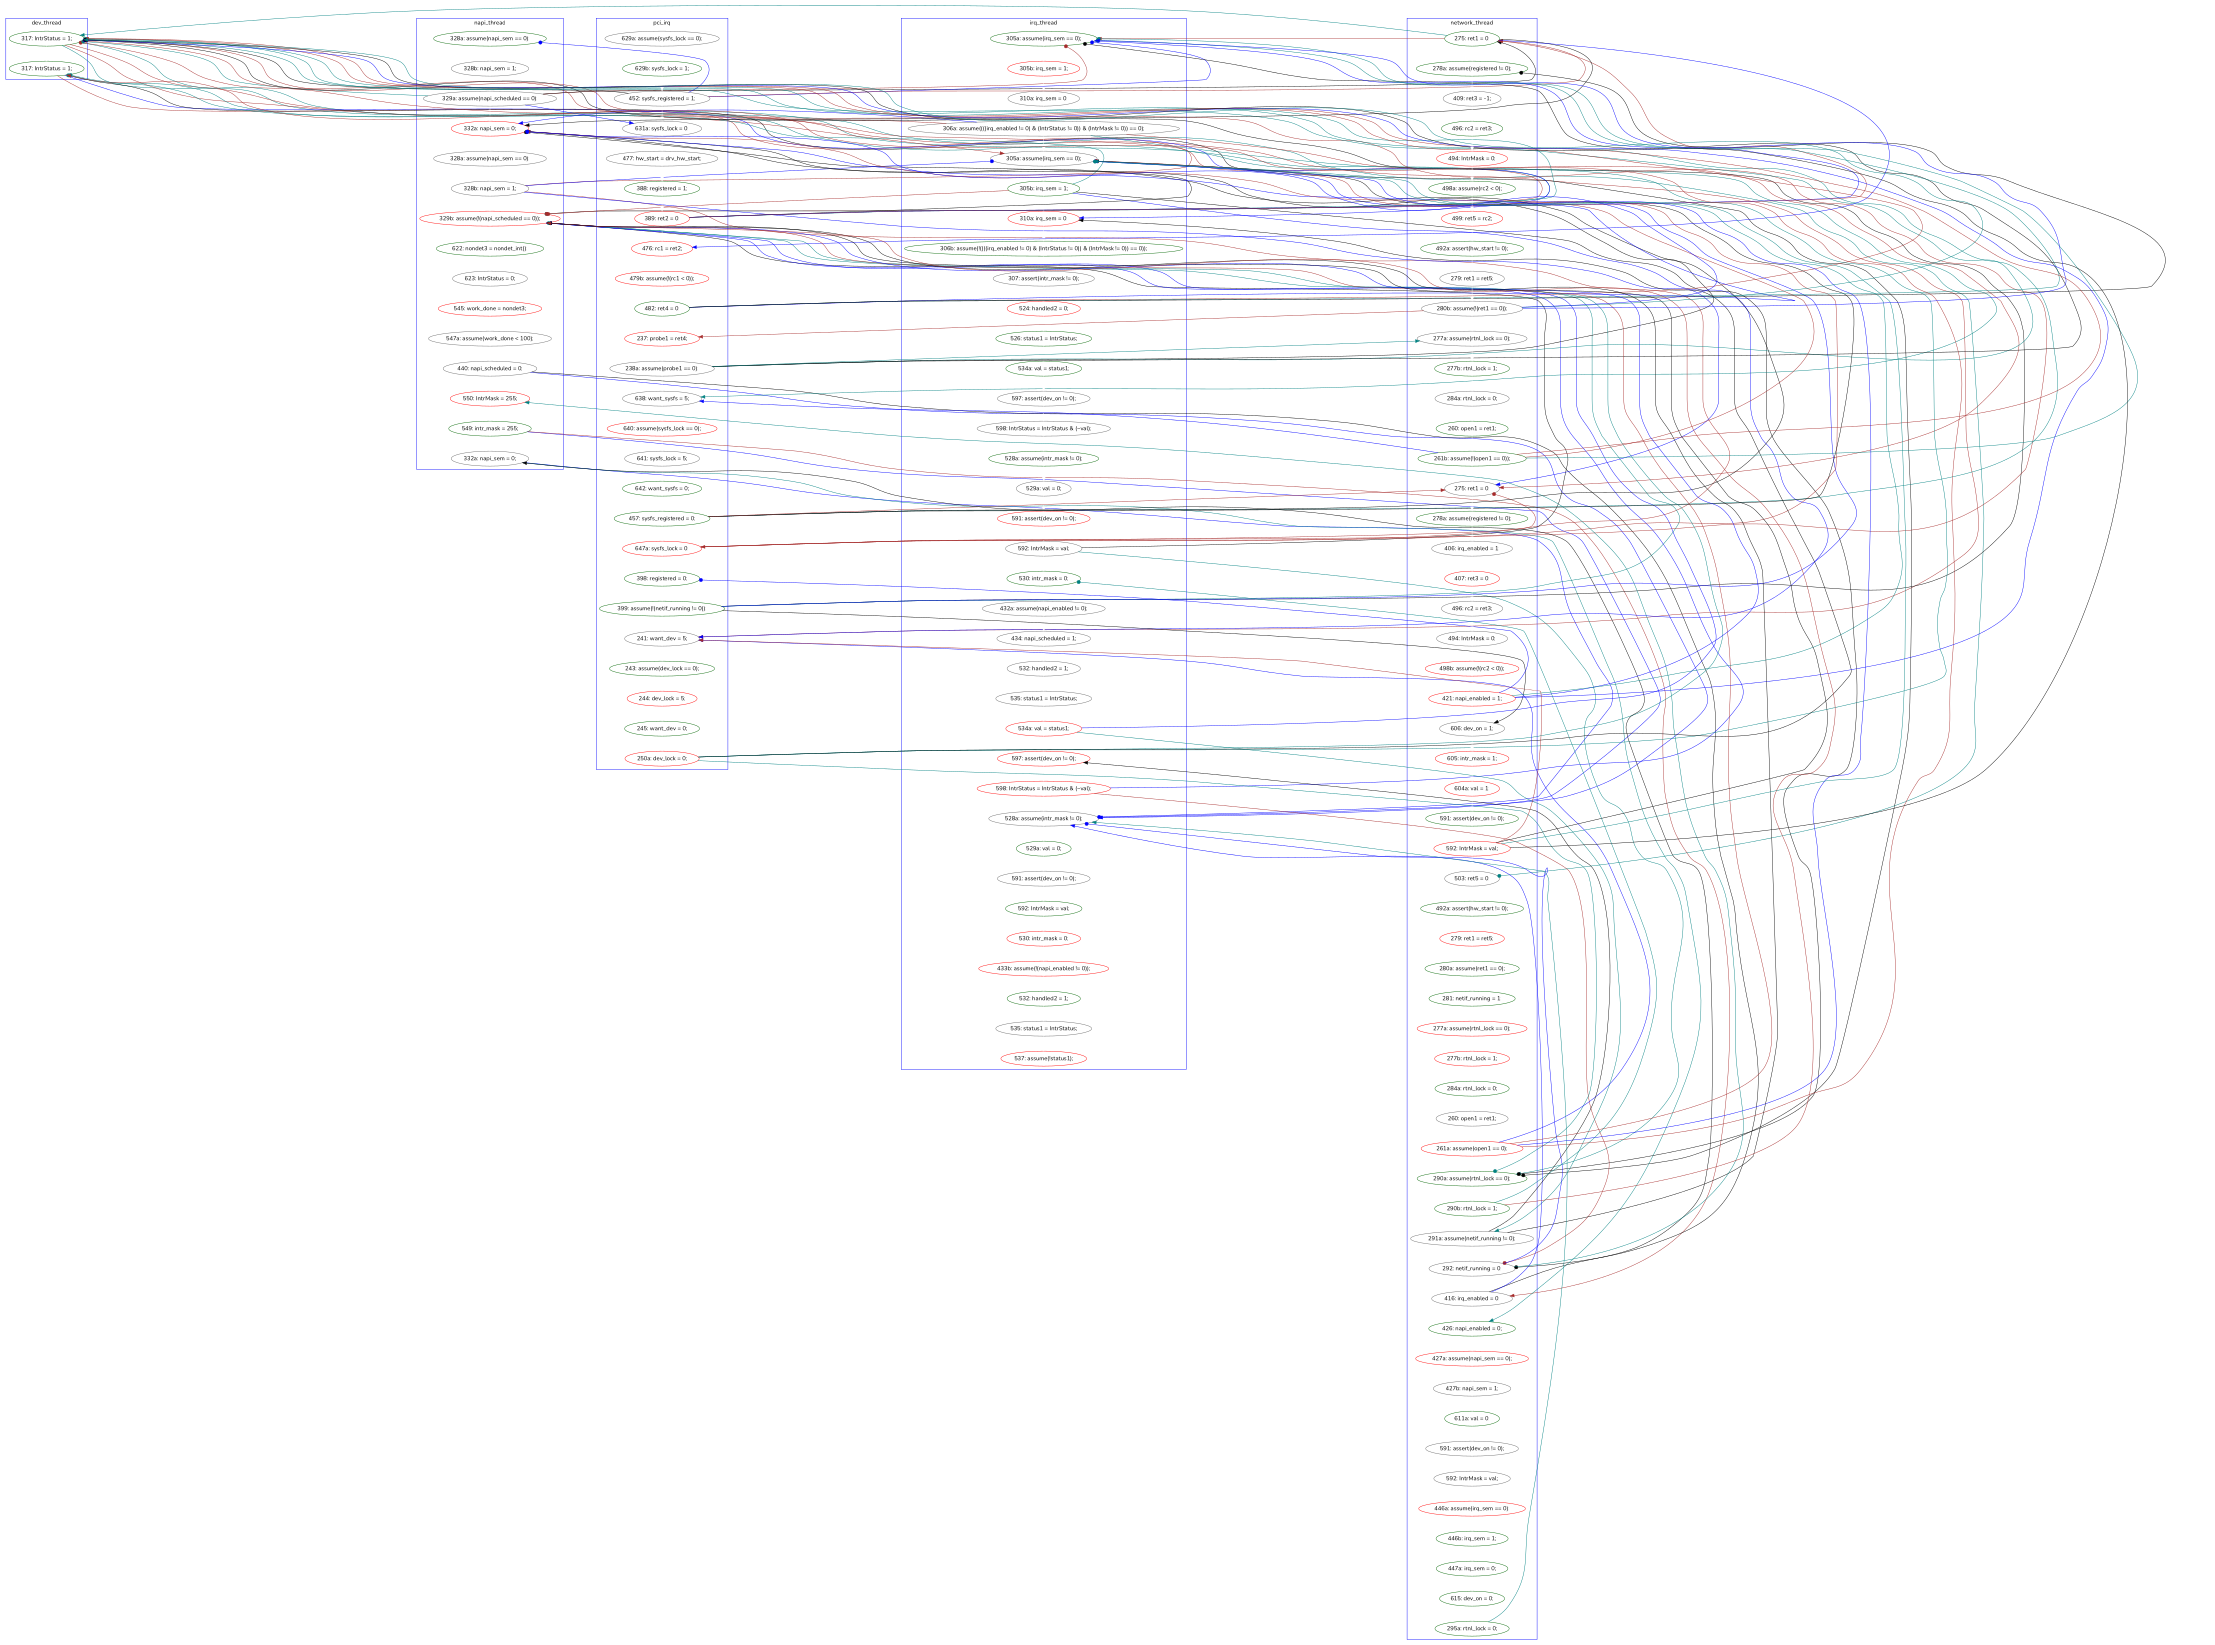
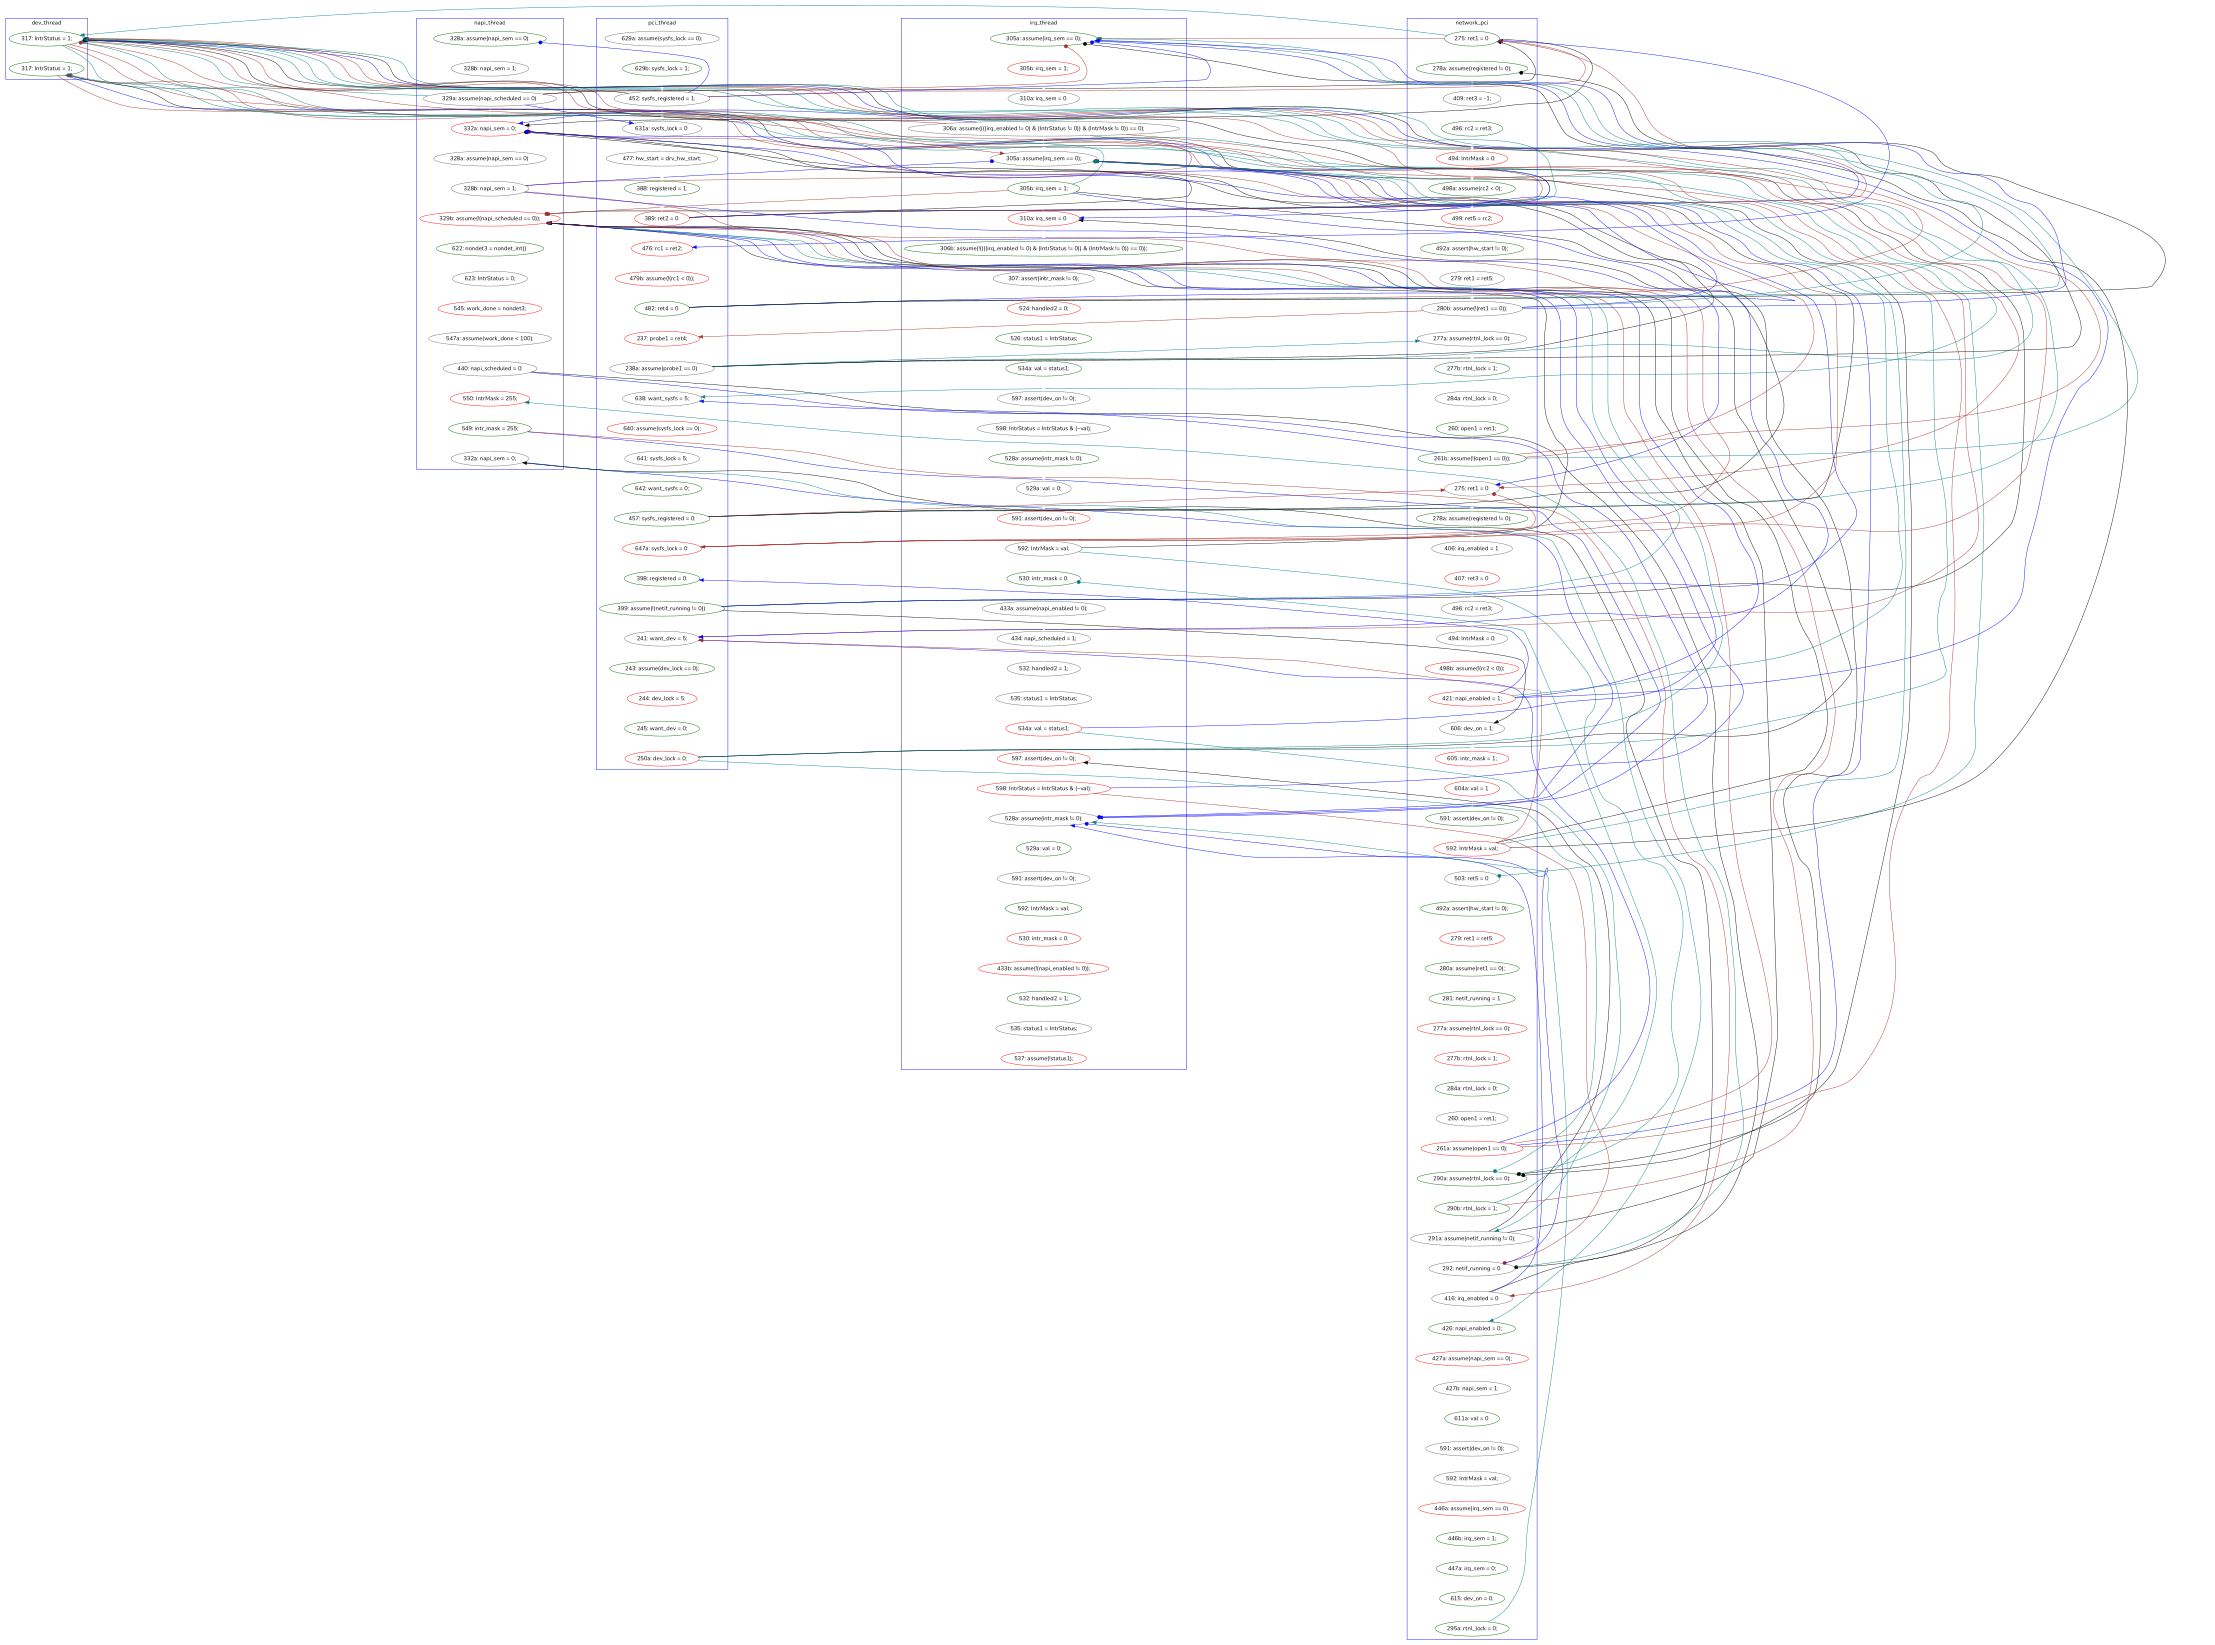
cluster "pci_irq": label "pci_irq" -> "pci_thread"
cluster "network_thread": label "network_thread" -> "network_pci"
edge "421: napi_enabled = 1;" -> "398: registered = 0;": arrowhead dot -> normal
node "432a: assume(napi_enabled != 0);": label "432a: assume(napi_enabled != 0);" -> "433a: assume(napi_enabled != 0);"
